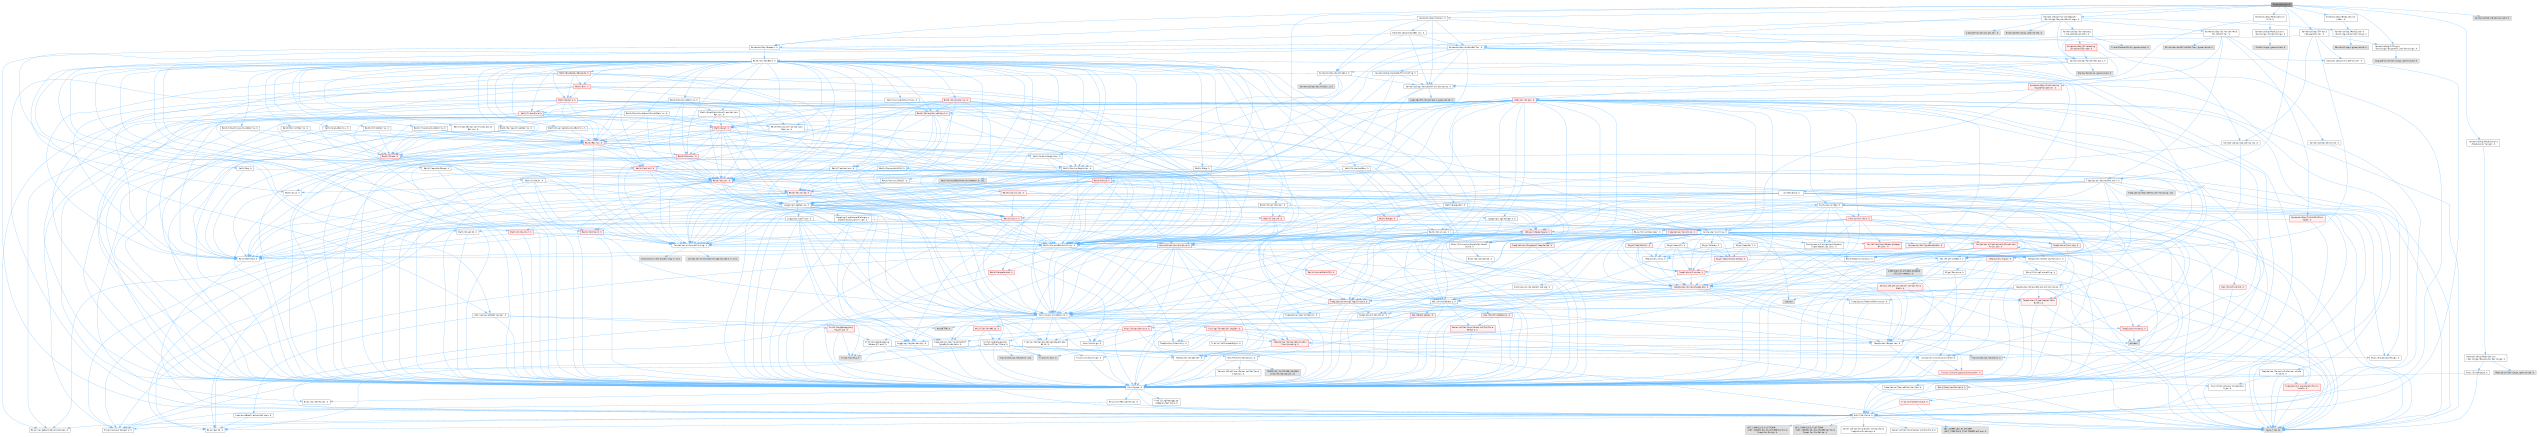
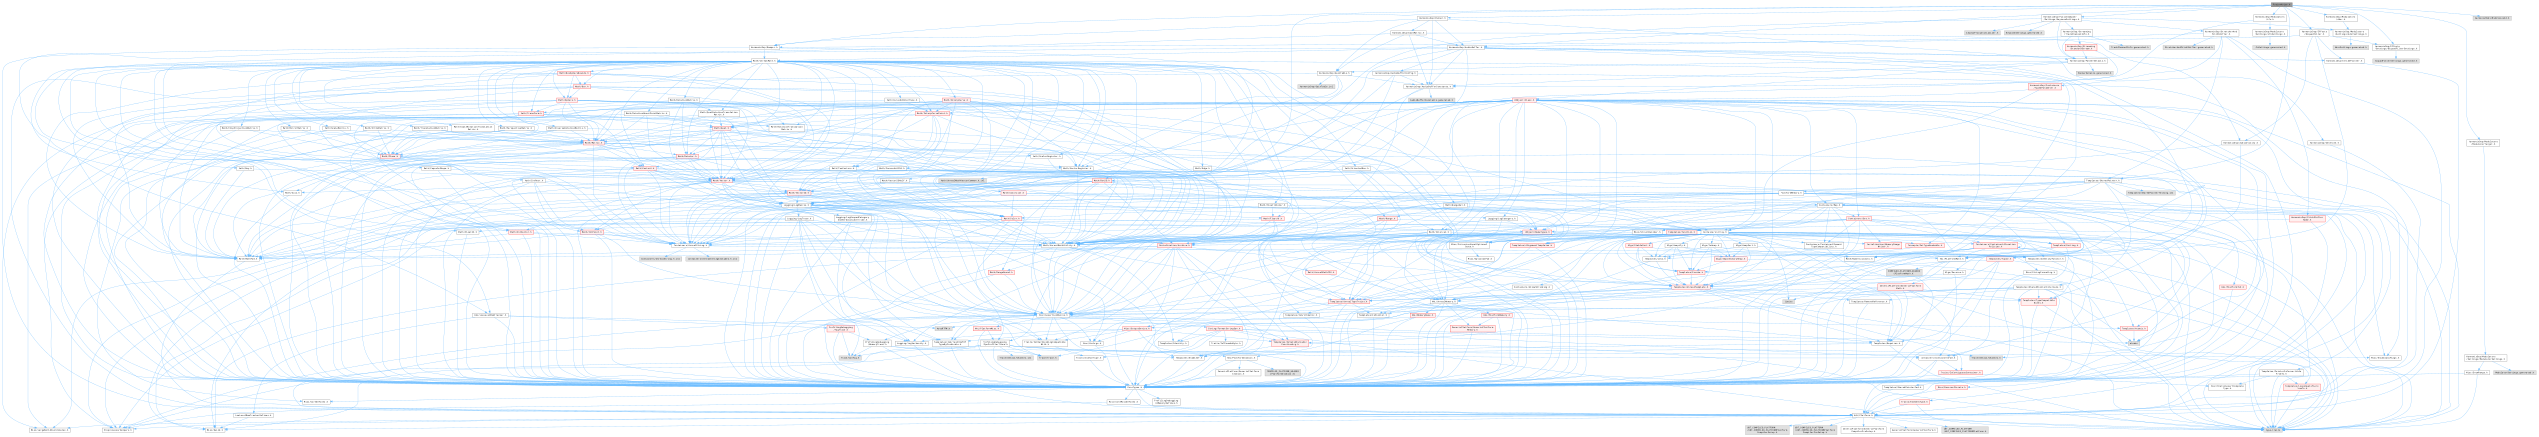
edge "Math/ScalarRegister.h" -> "Math/VectorRegister.h": now "Math/InterpCurve.h" -> "Math/VectorRegister.h"
edge "UObject/Class.h" -> "Logging/LogVerbosity.h": now "UObject/Class.h" -> "Math/IntVector.h"
node "CoreGlobals.h": label "CoreGlobals.h" -> "PlatformMemory.h"
edge "Templates/SharedPointer.h" -> "HAL/PlatformMath.h": now "Templates/SharedPointer.h" -> "Containers/Array.h"
edge "Math/Vector2DHalf.h" -> "CoreTypes.h": added
